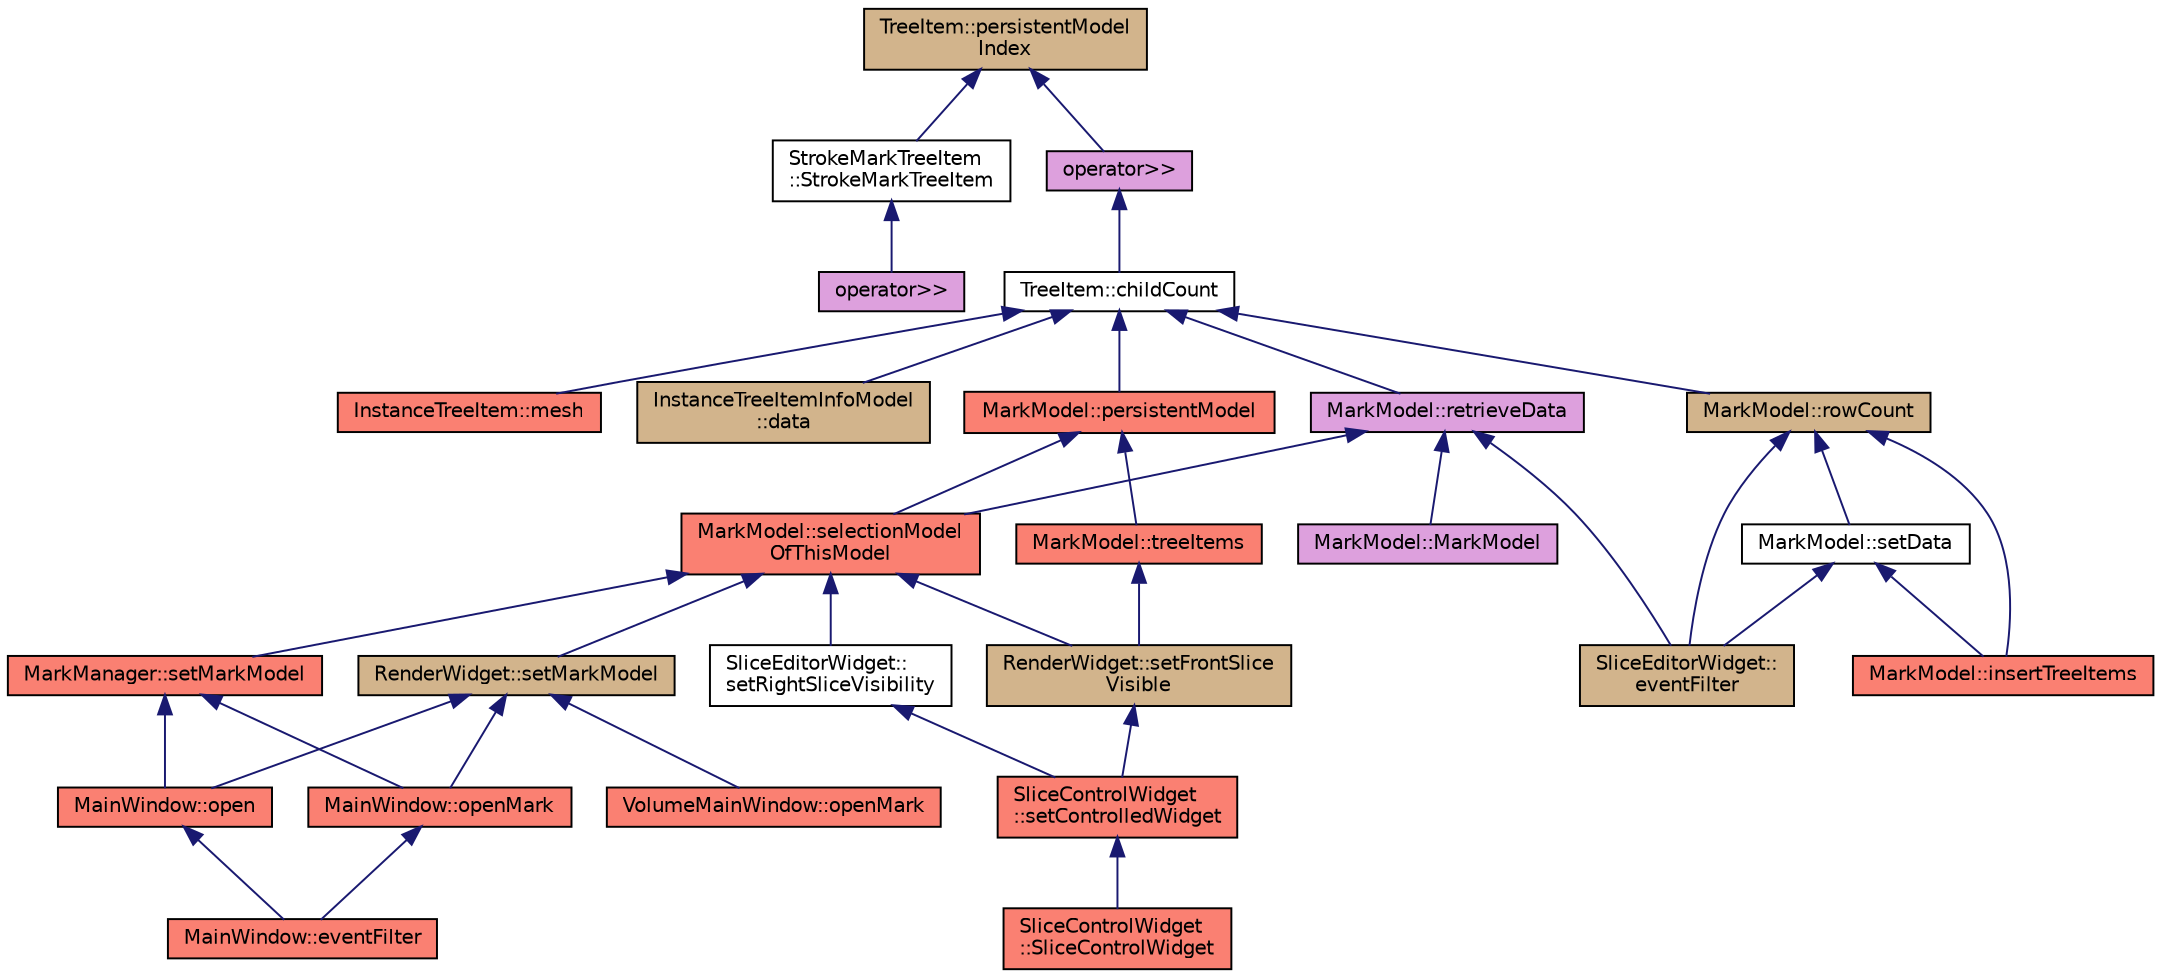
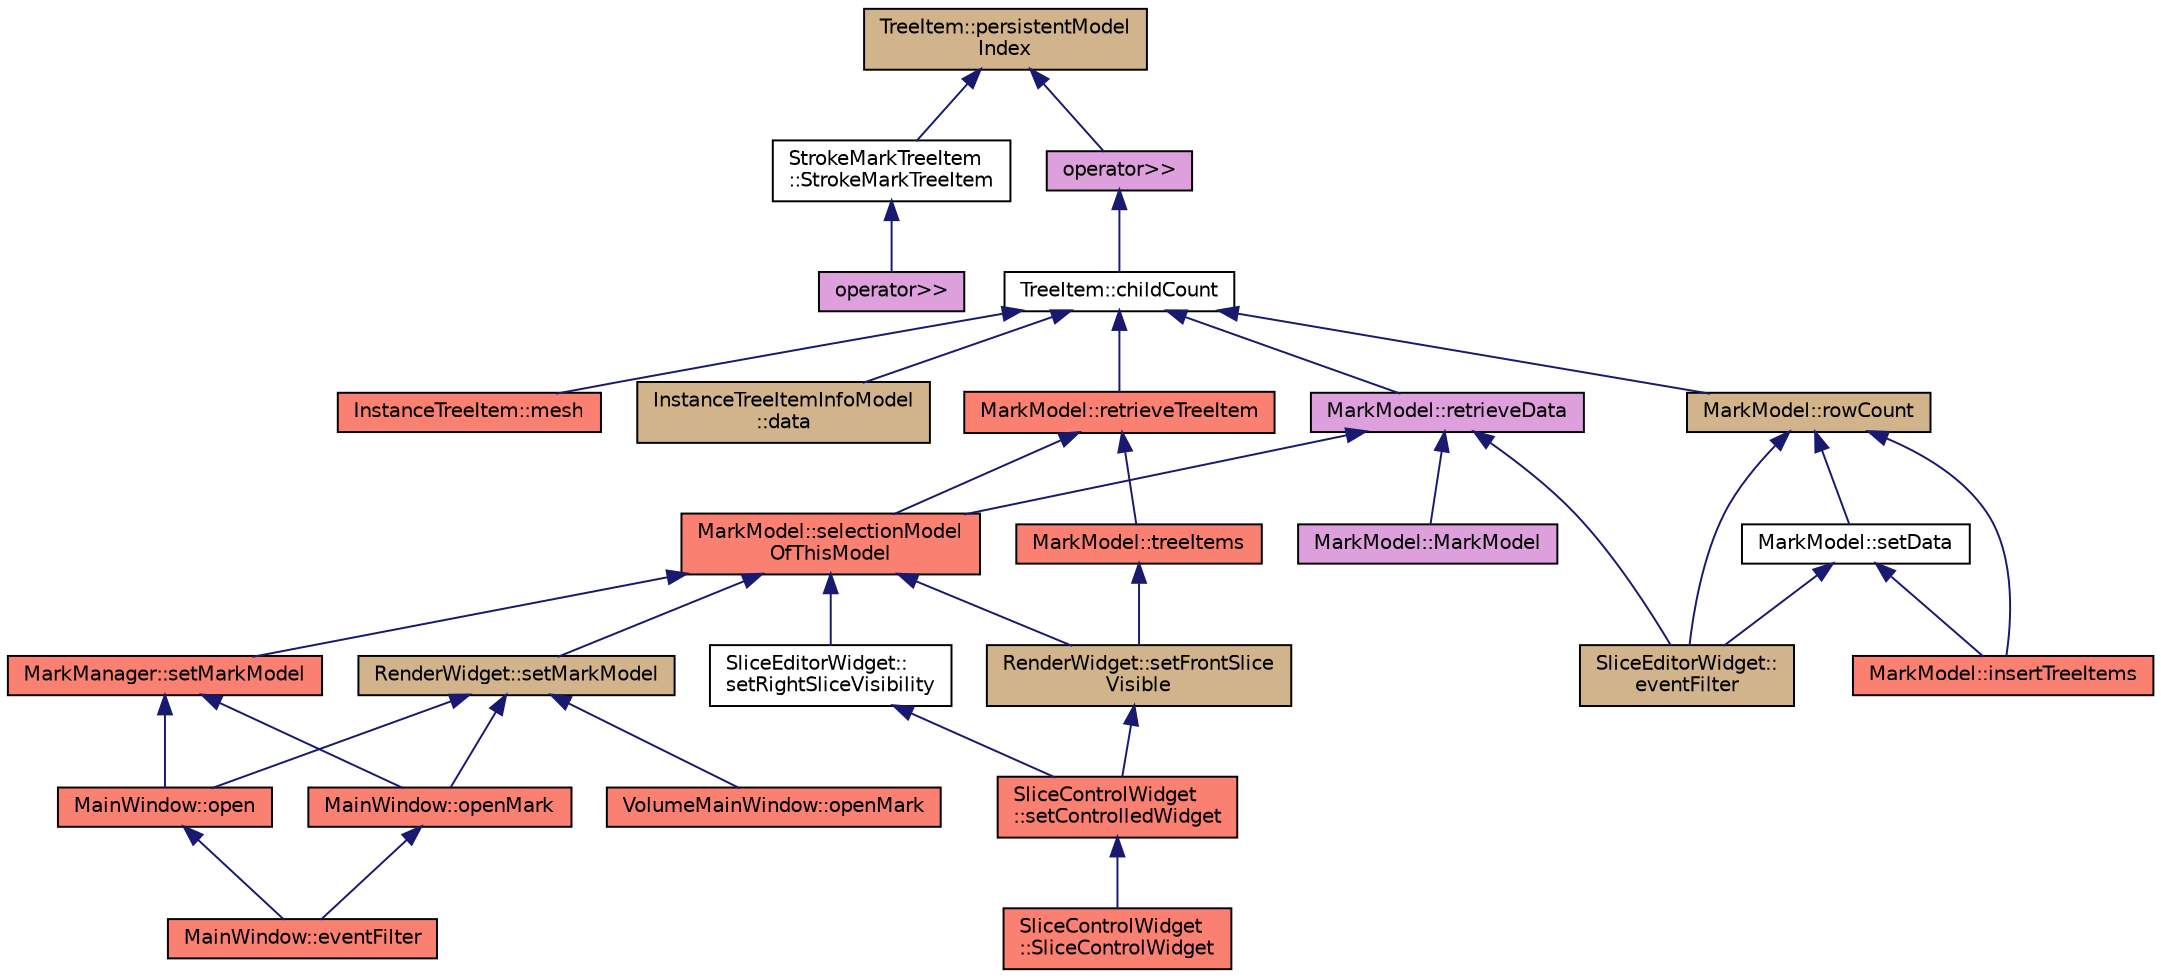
node "MarkModel::persistentModel": label "MarkModel::persistentModel" -> "MarkModel::retrieveTreeItem"
